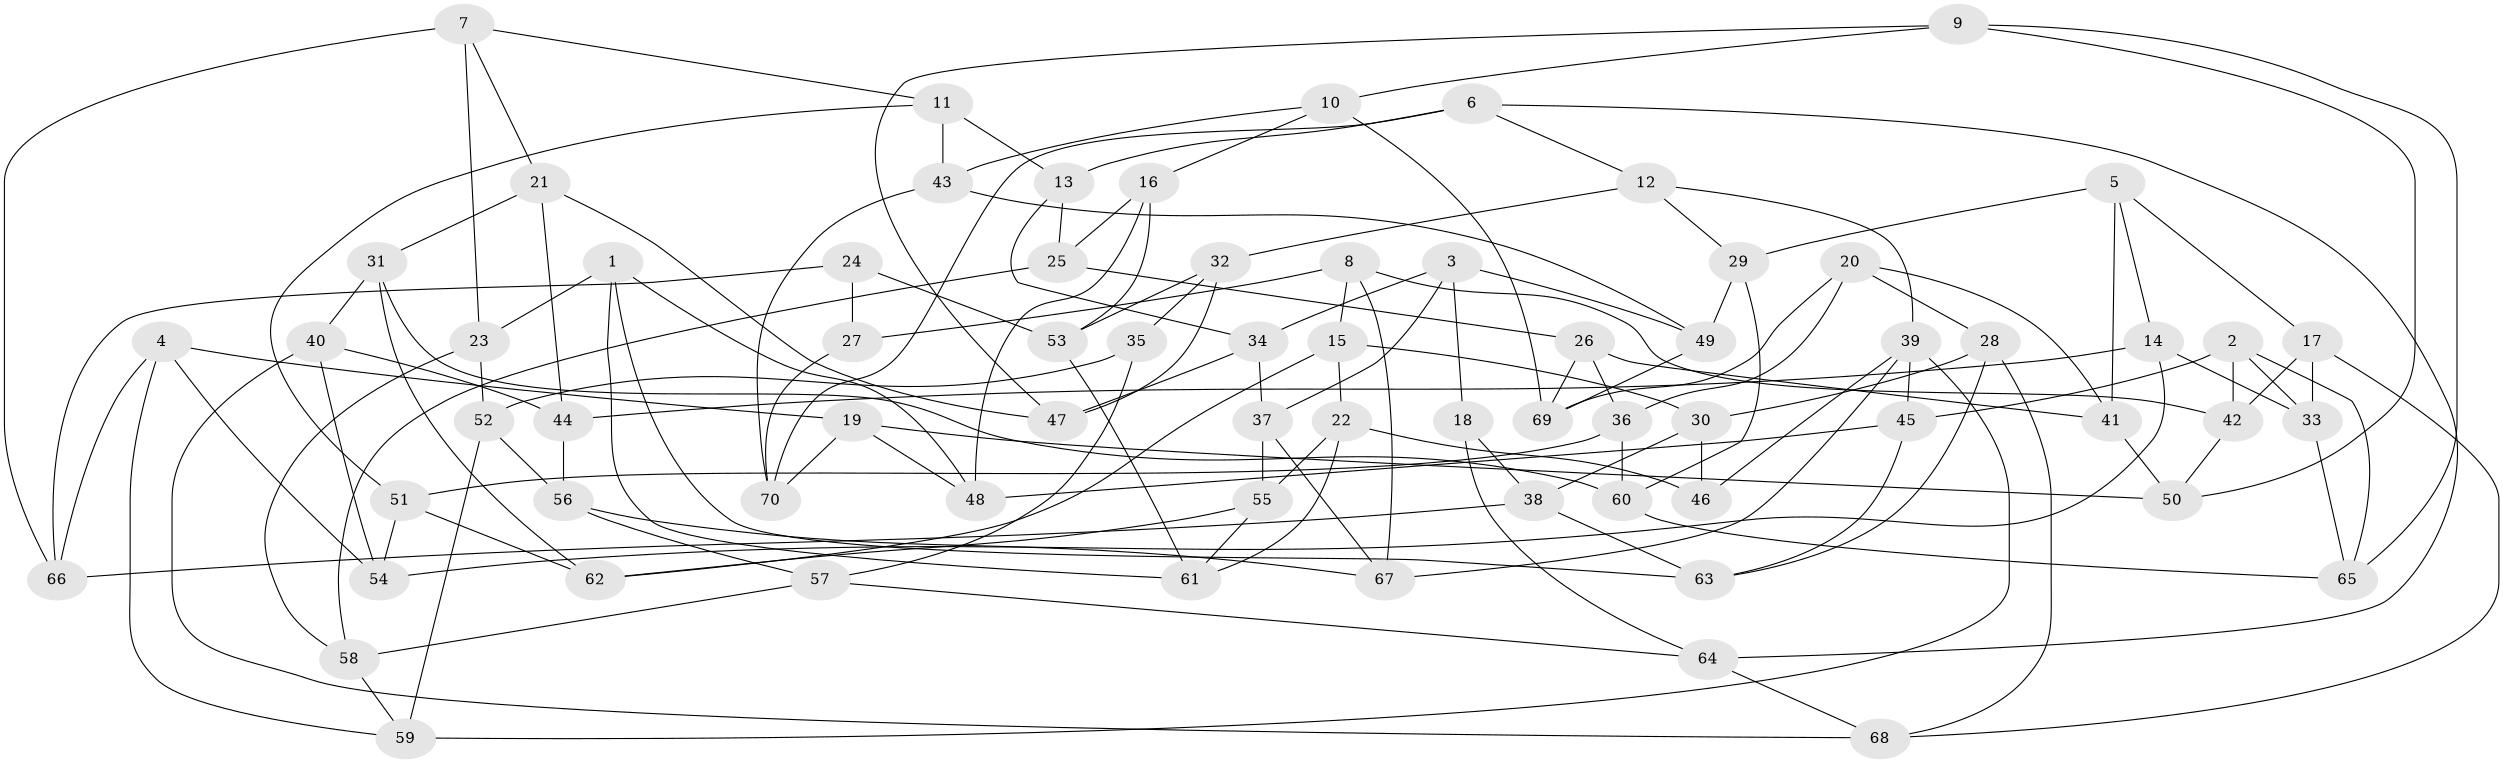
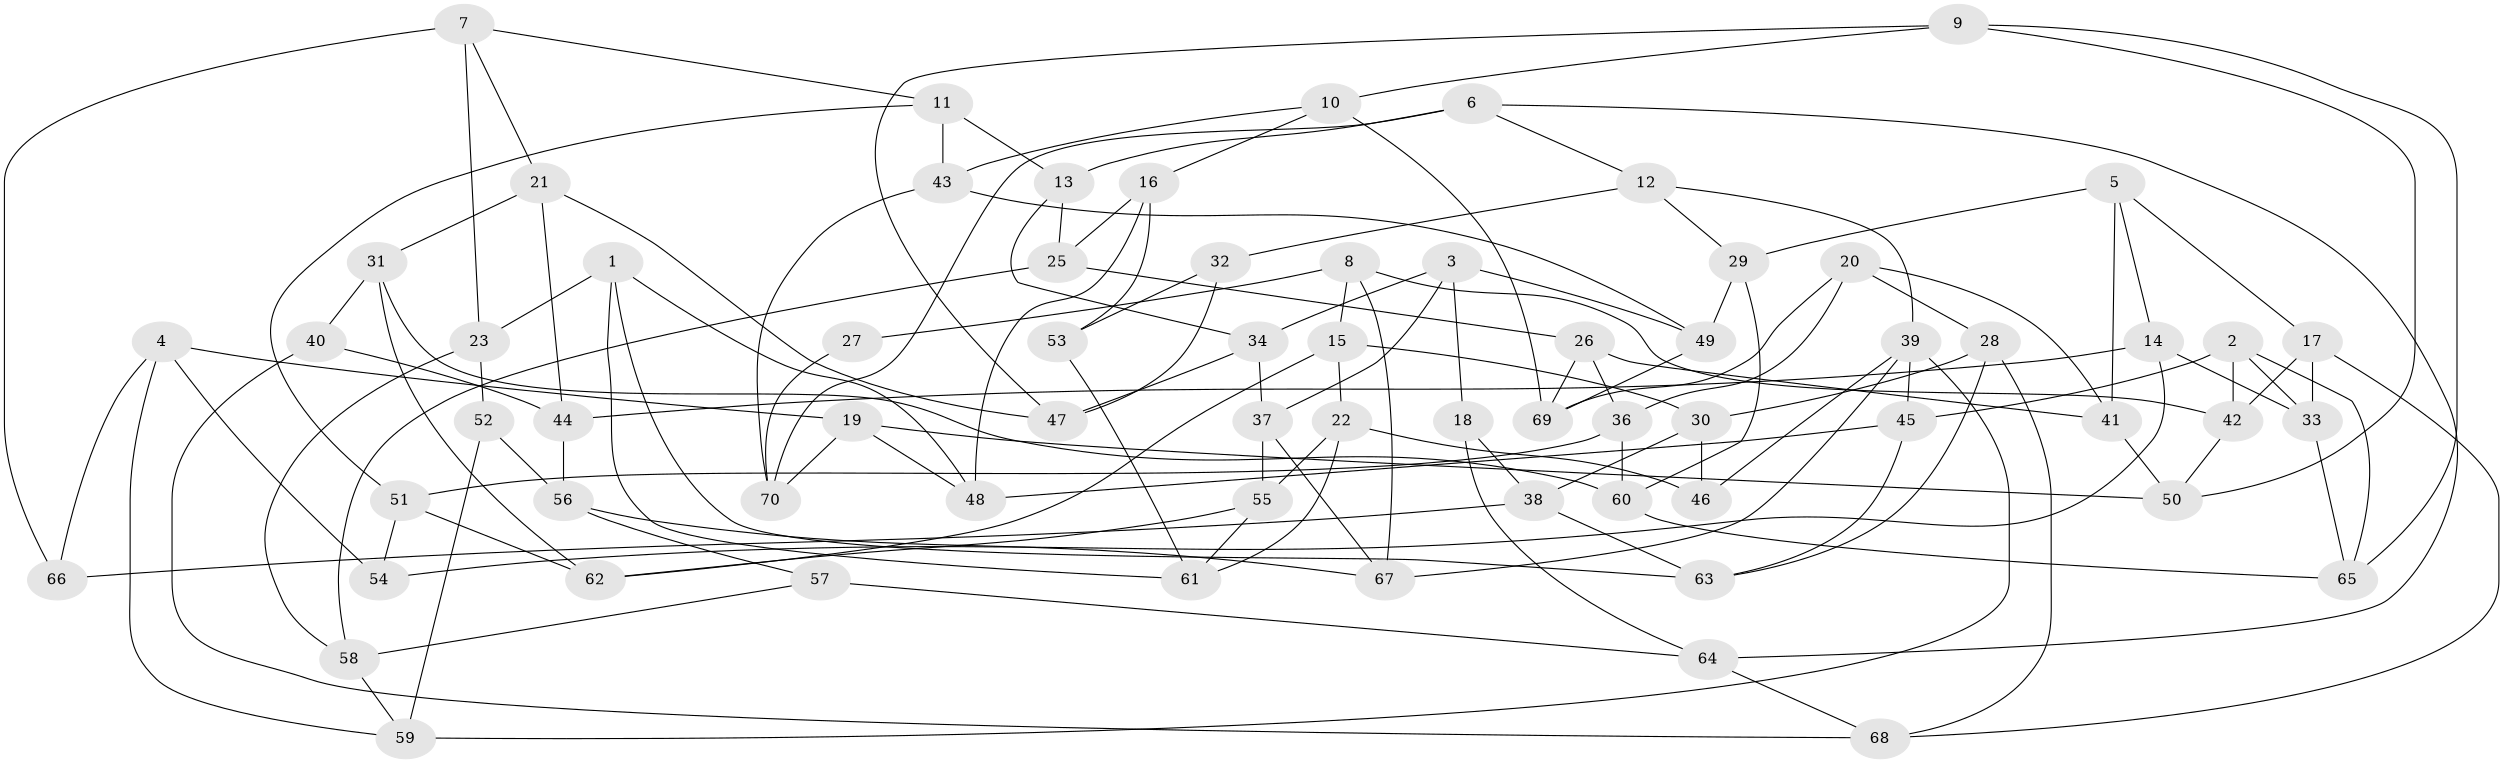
node "24": removed
node "35": removed
edge "40" -- "54": removed
